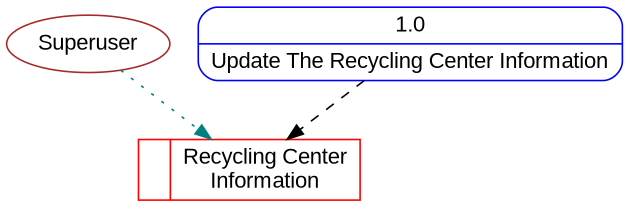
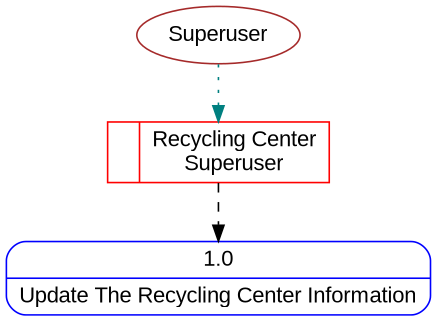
edge "1.0" -> "Recycling Center": reversed
node "Recycling Center": text "Information" -> "Superuser"
